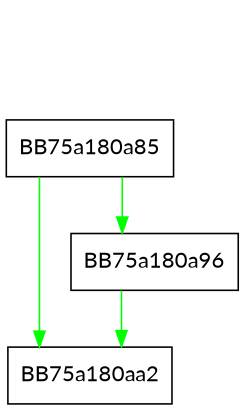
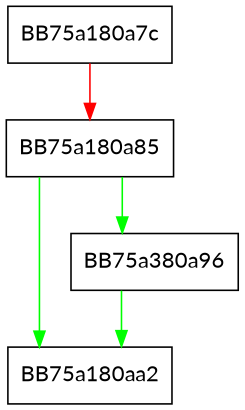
node "BB75a180a7c": added
node "BB75a180a96": label "BB75a180a96" -> "BB75a380a96"
